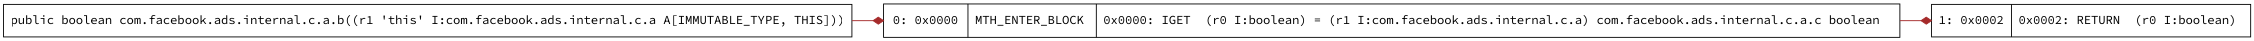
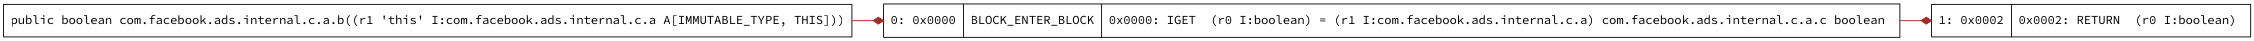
node "0: 0x0000": text "MTH_ENTER_BLOCK" -> "BLOCK_ENTER_BLOCK"
